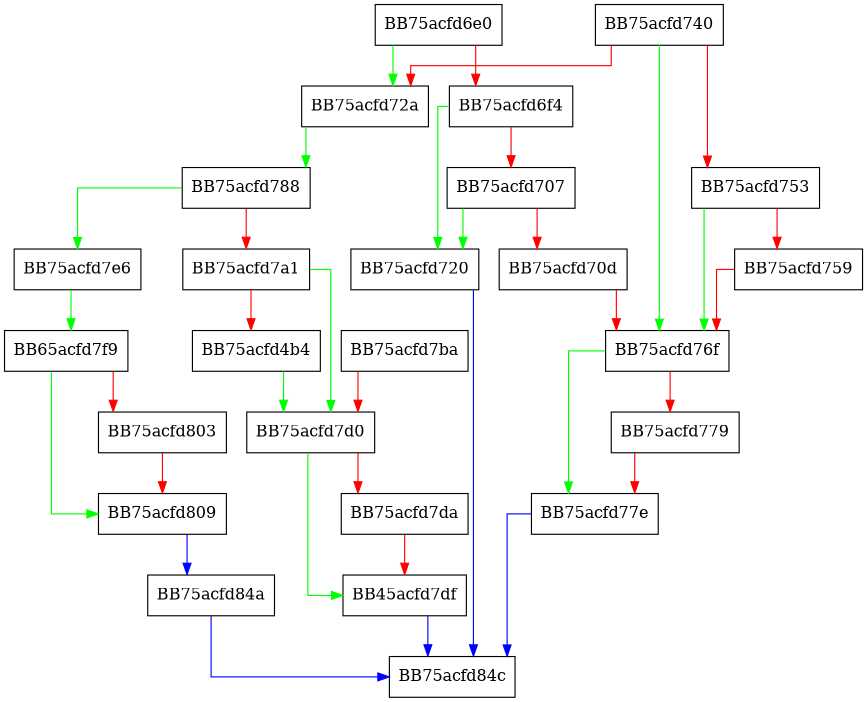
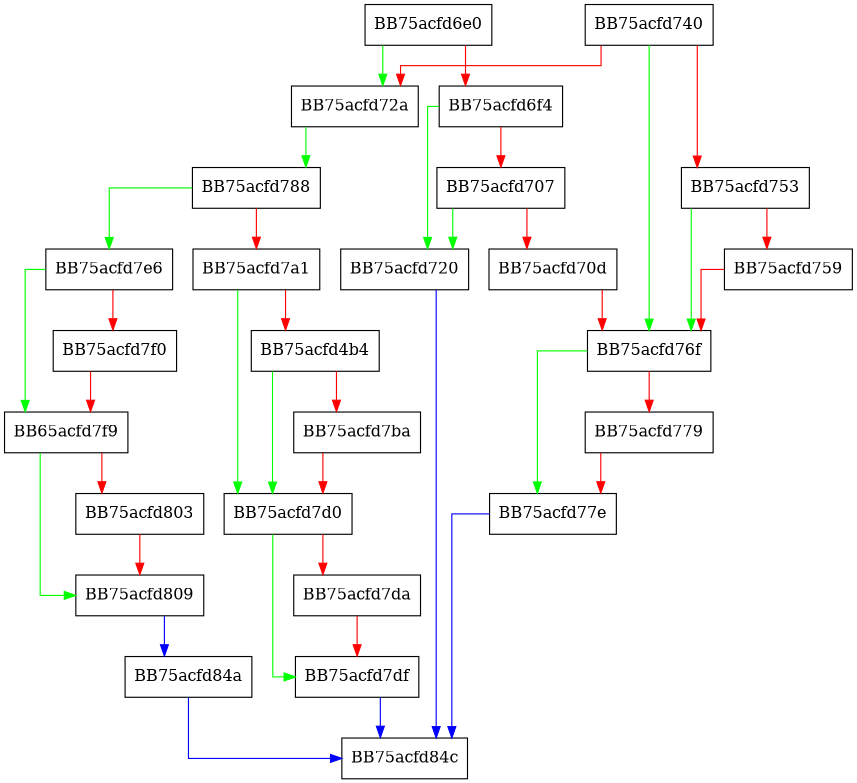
node "BB75acfd7f0": added
edge "BB75acfd4b4" -> "BB75acfd7ba": added
node "BB45acfd7df": label "BB45acfd7df" -> "BB75acfd7df"
